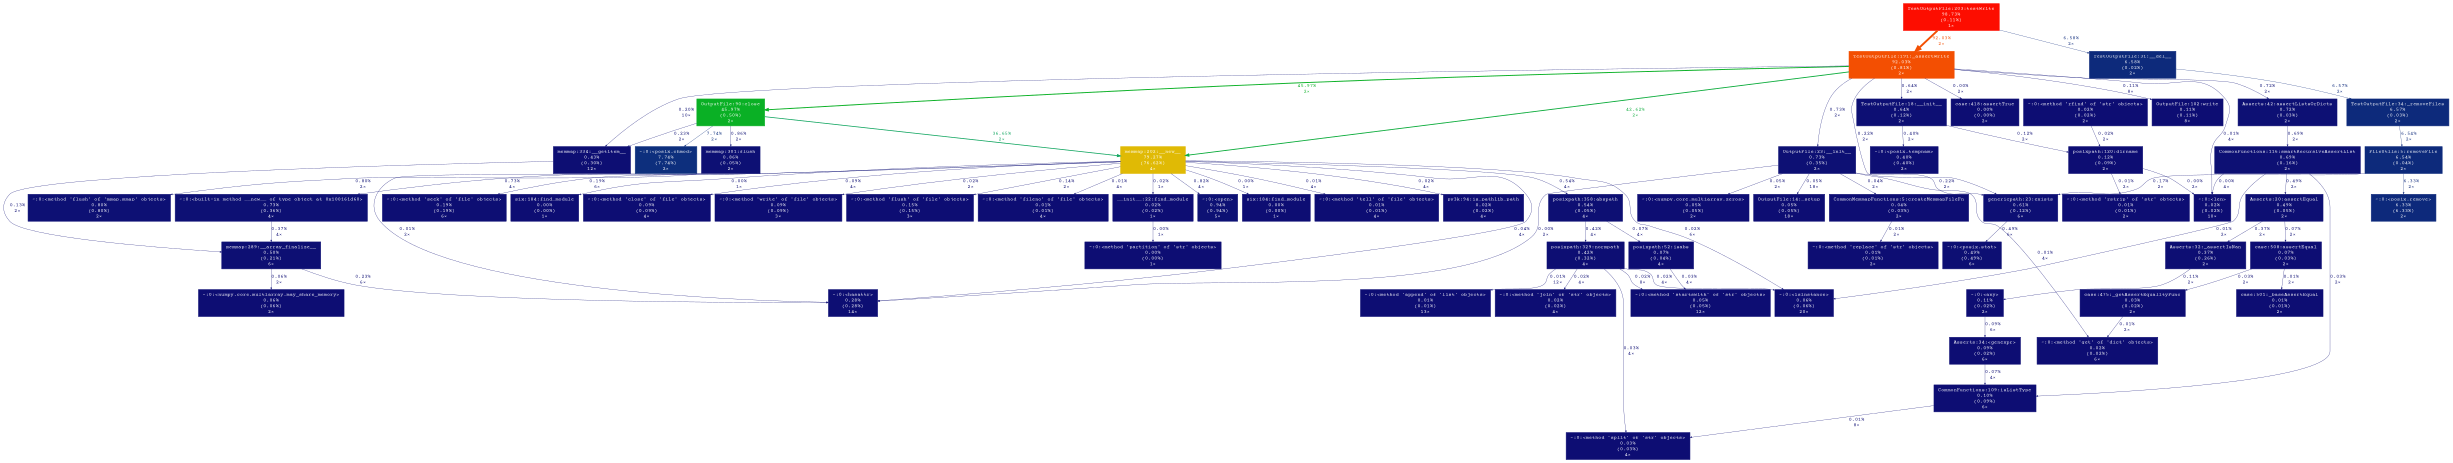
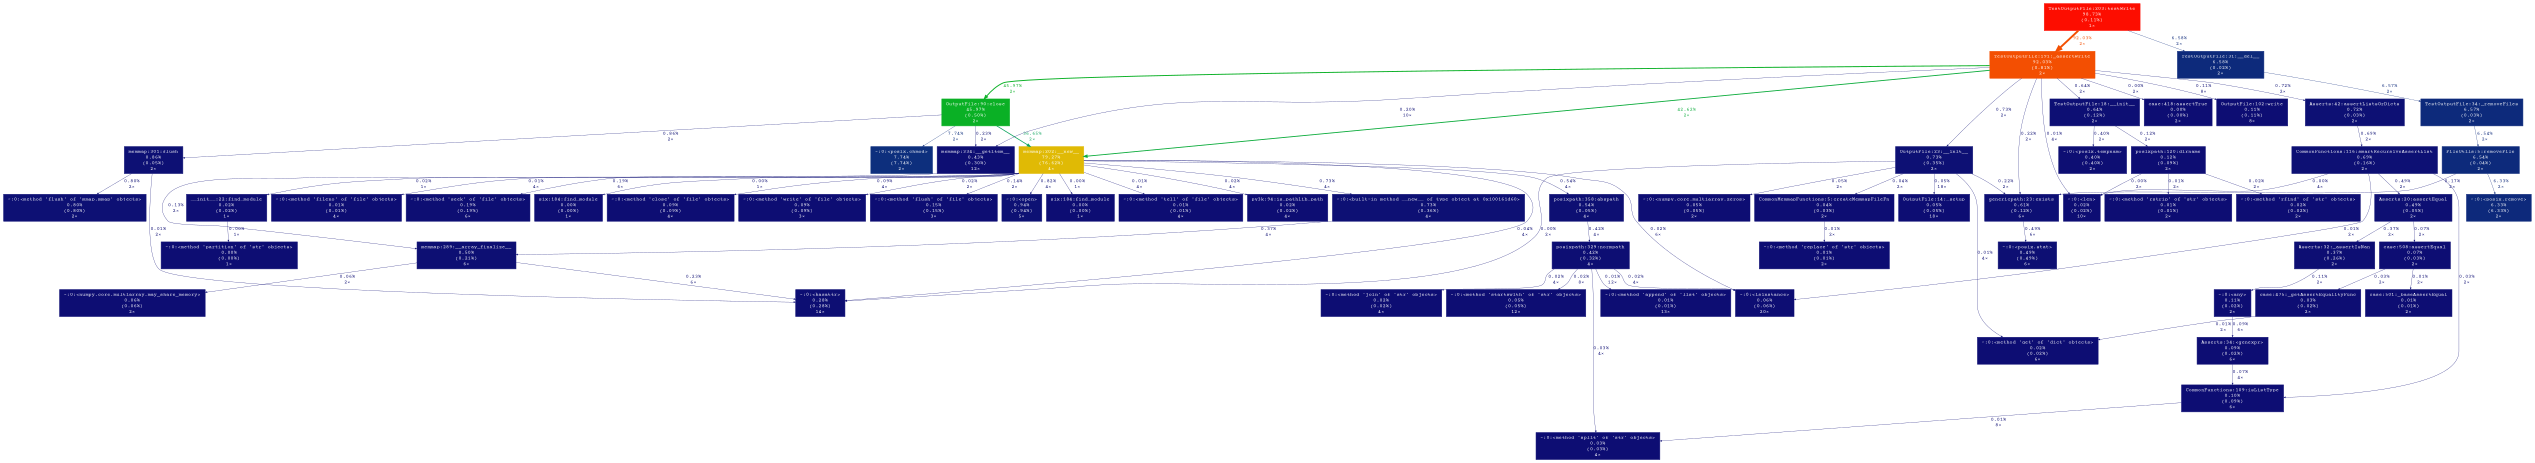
edge "~:0:<method 'rfind' of 'str' objects> 0.02% (0.02%) 2×" -> "posixpath:120:dirname 0.12% (0.09%) 2×": reversed
node "posixpath:52:isabs 0.07% (0.04%) 4×": removed
